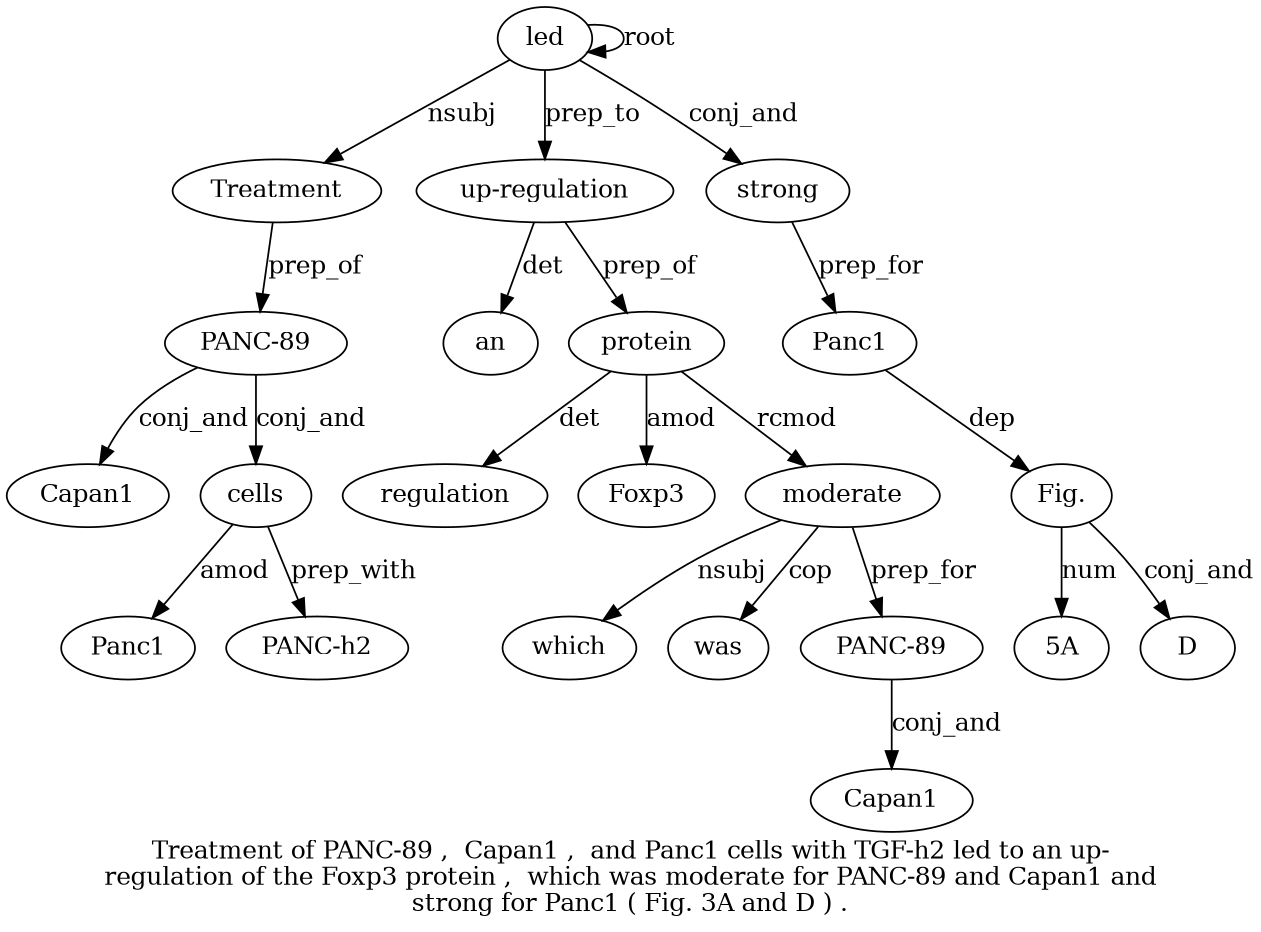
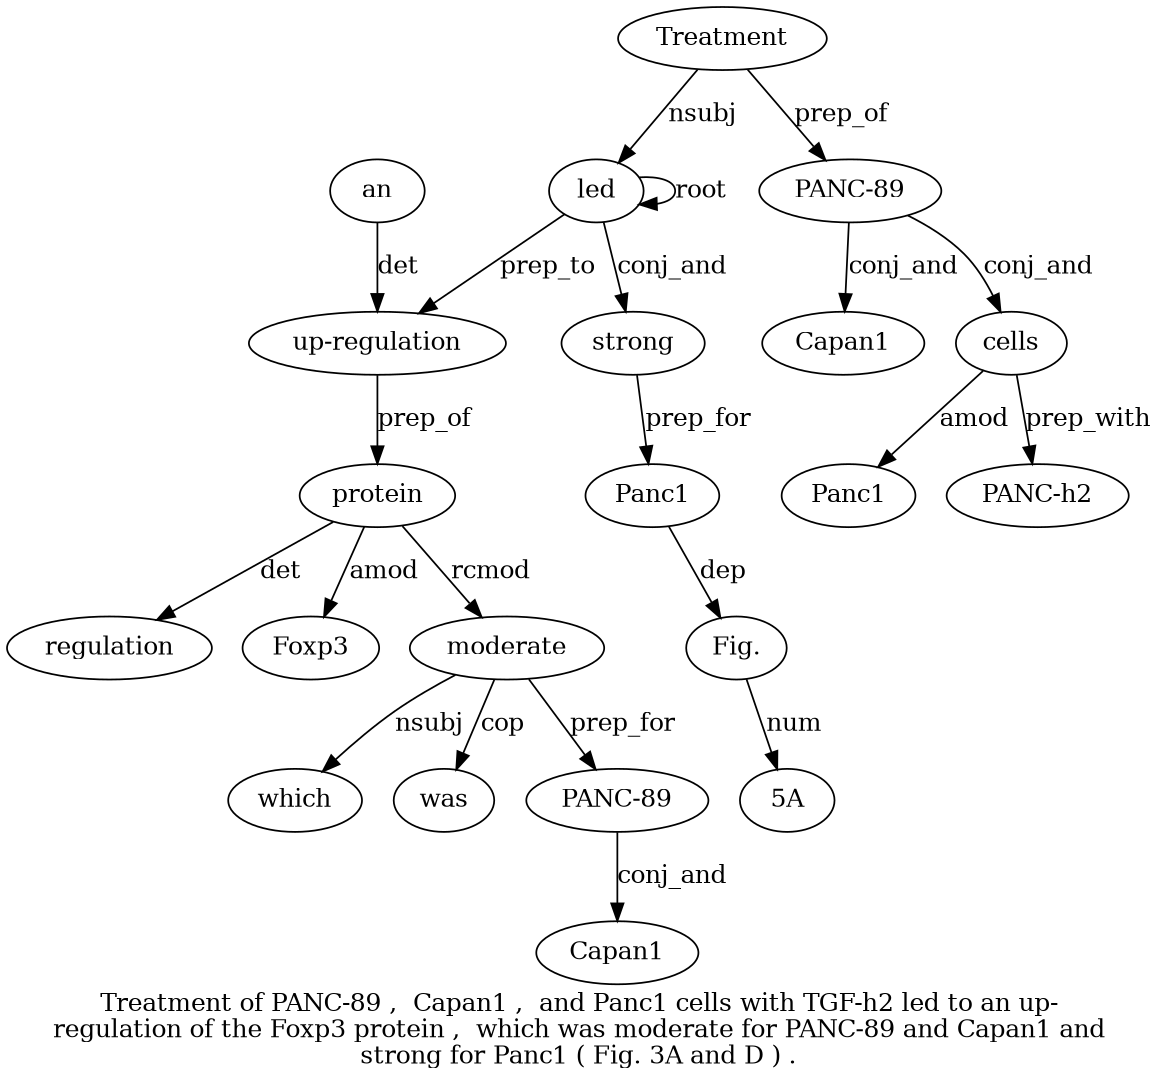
edge "led" -> "Treatment": reversed
edge "up-regulation" -> "an": reversed
node "D": removed
